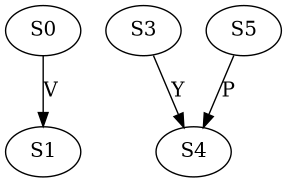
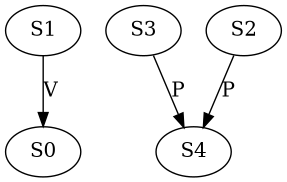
node "S5": label "S5" -> "S2"
edge "S0" -> "S1": reversed
edge "S3" -> "S4": label "Y" -> "P"
